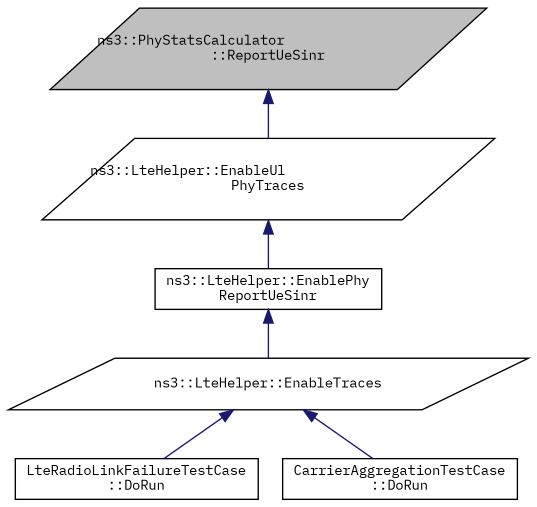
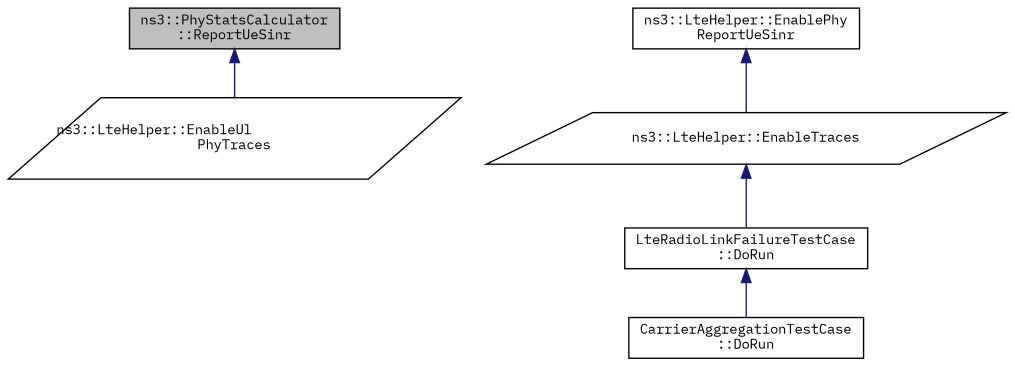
node "ns3::PhyStatsCalculator ::ReportUeSinr": shape parallelogram -> box
edge "ns3::LteHelper::EnablePhy ReportUeSinr" -> "ns3::LteHelper::EnableUl PhyTraces": removed
edge "CarrierAggregationTestCase ::DoRun" -> "ns3::LteHelper::EnableTraces": now "CarrierAggregationTestCase ::DoRun" -> "LteRadioLinkFailureTestCase ::DoRun"
